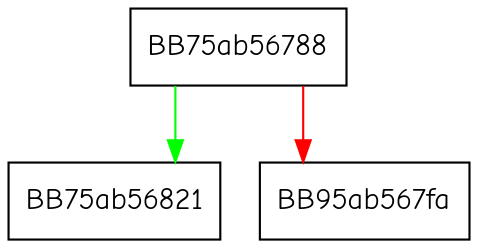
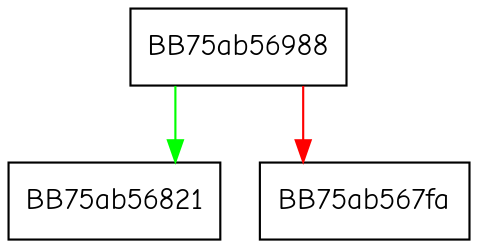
node "BB75ab56788": label "BB75ab56788" -> "BB75ab56988"
node "BB95ab567fa": label "BB95ab567fa" -> "BB75ab567fa"
